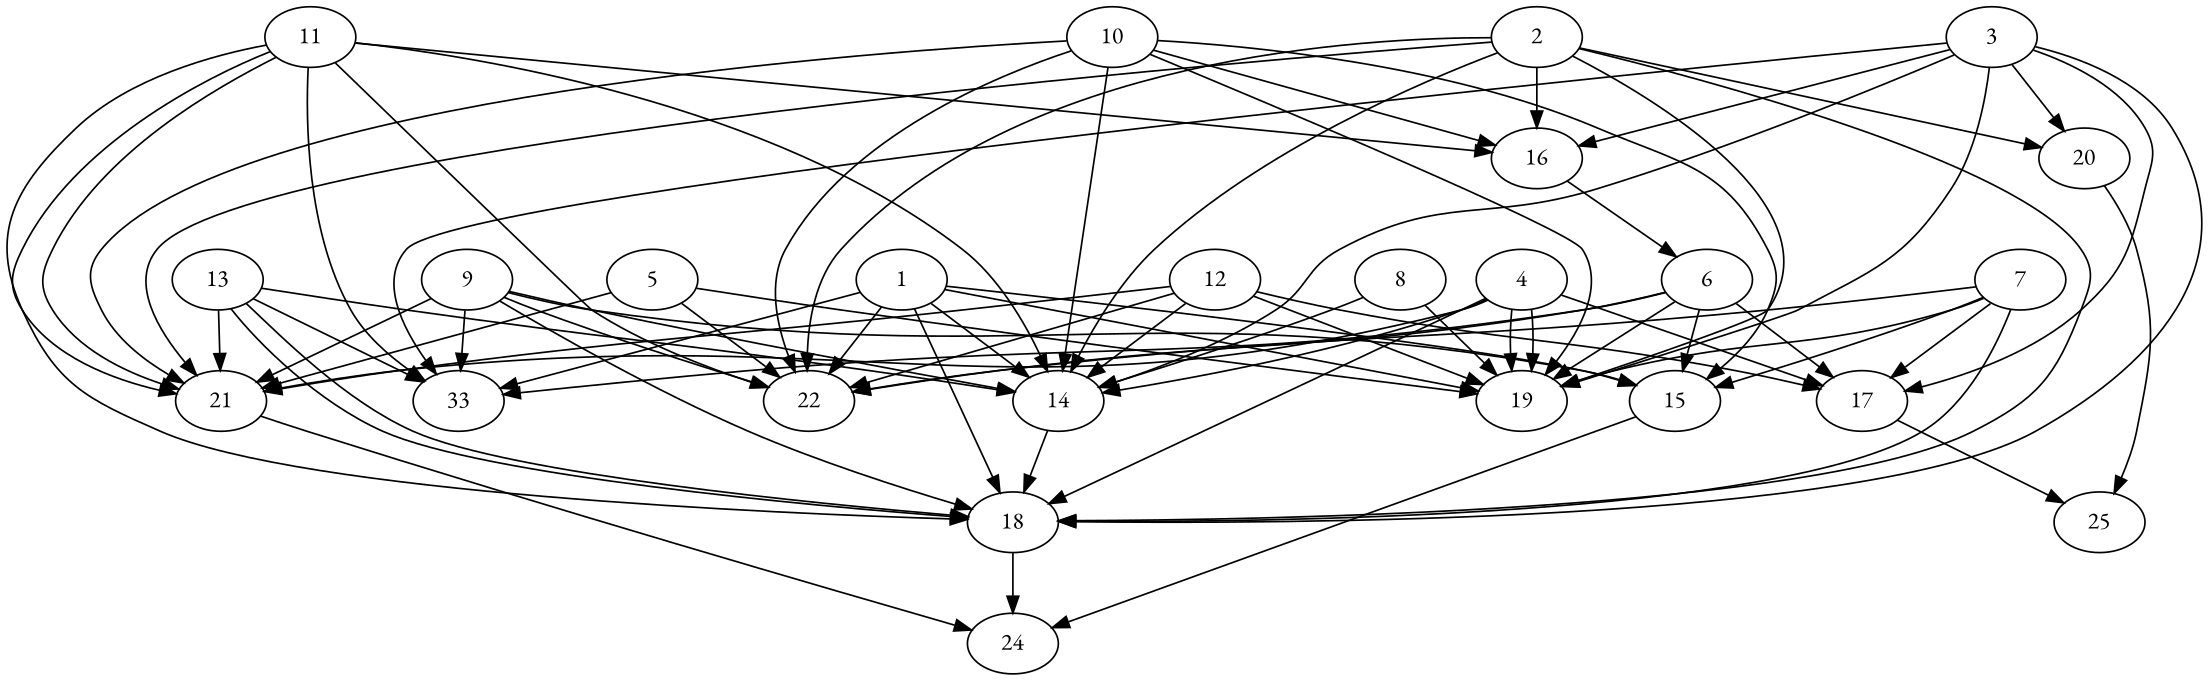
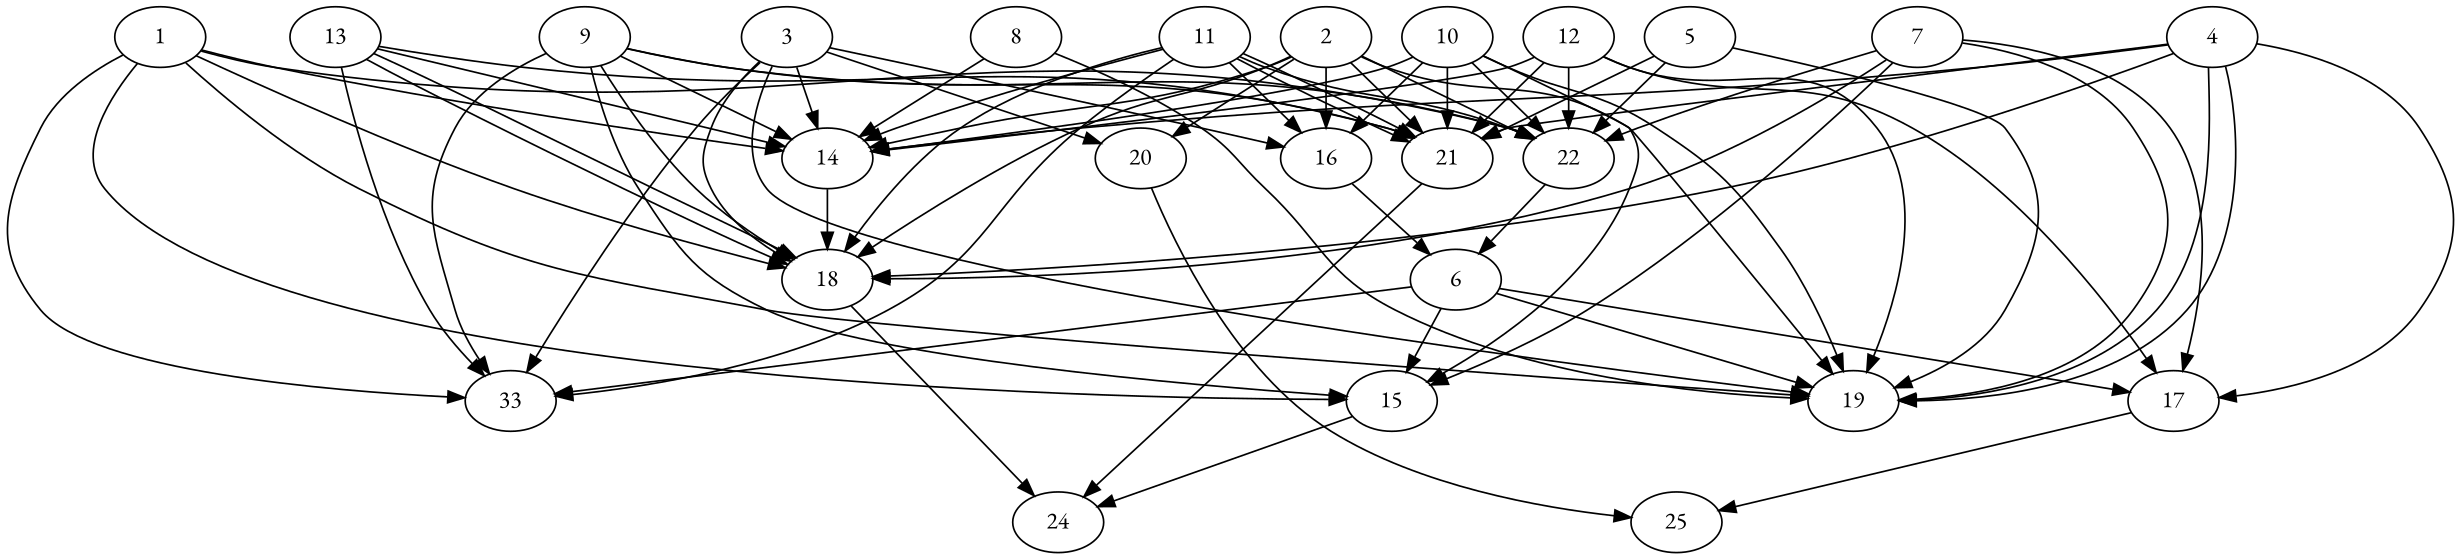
edge "3" -> "17": removed
edge "6" -> "22": reversed
